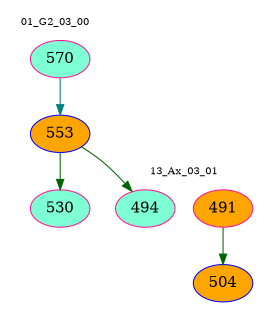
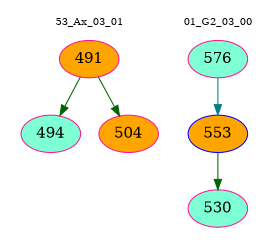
node "570": label "570" -> "576"
edge "553" -> "494": now "491" -> "494"
cluster "13_Ax_03_01": label "13_Ax_03_01" -> "53_Ax_03_01"
node "504": color blue -> deeppink
